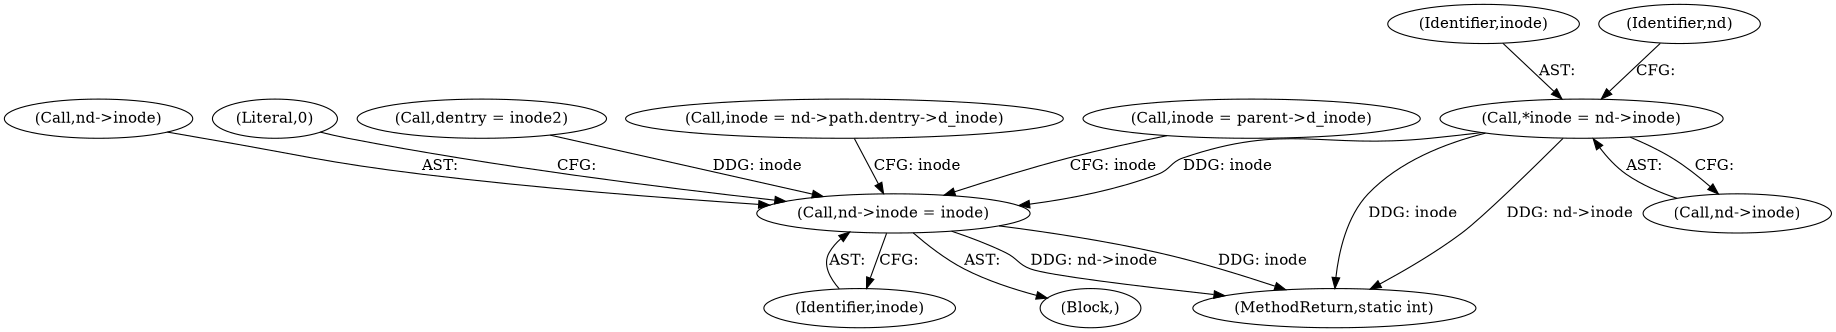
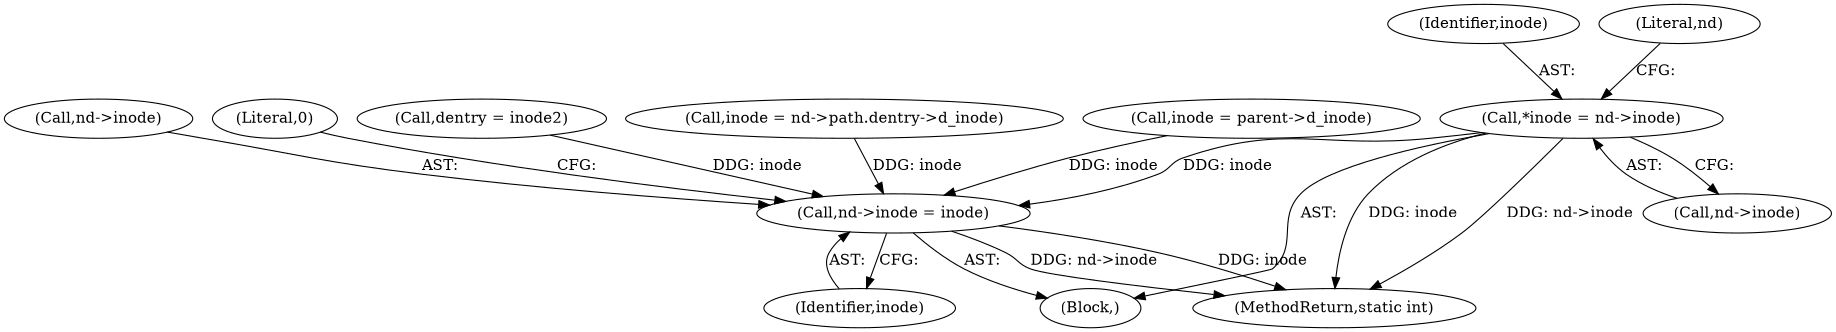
node "(Identifier,nd)": label "(Identifier,nd)" -> "(Literal,nd)"
edge "(Call,inode = nd->path.dentry->d_inode)" -> "(Call,nd->inode = inode)": label "CFG: inode" -> "DDG: inode"
edge "(Call,inode = parent->d_inode)" -> "(Call,nd->inode = inode)": label "CFG: inode" -> "DDG: inode"
edge "(Call,*inode = nd->inode)" -> "(Block,)": added, label "AST:"
